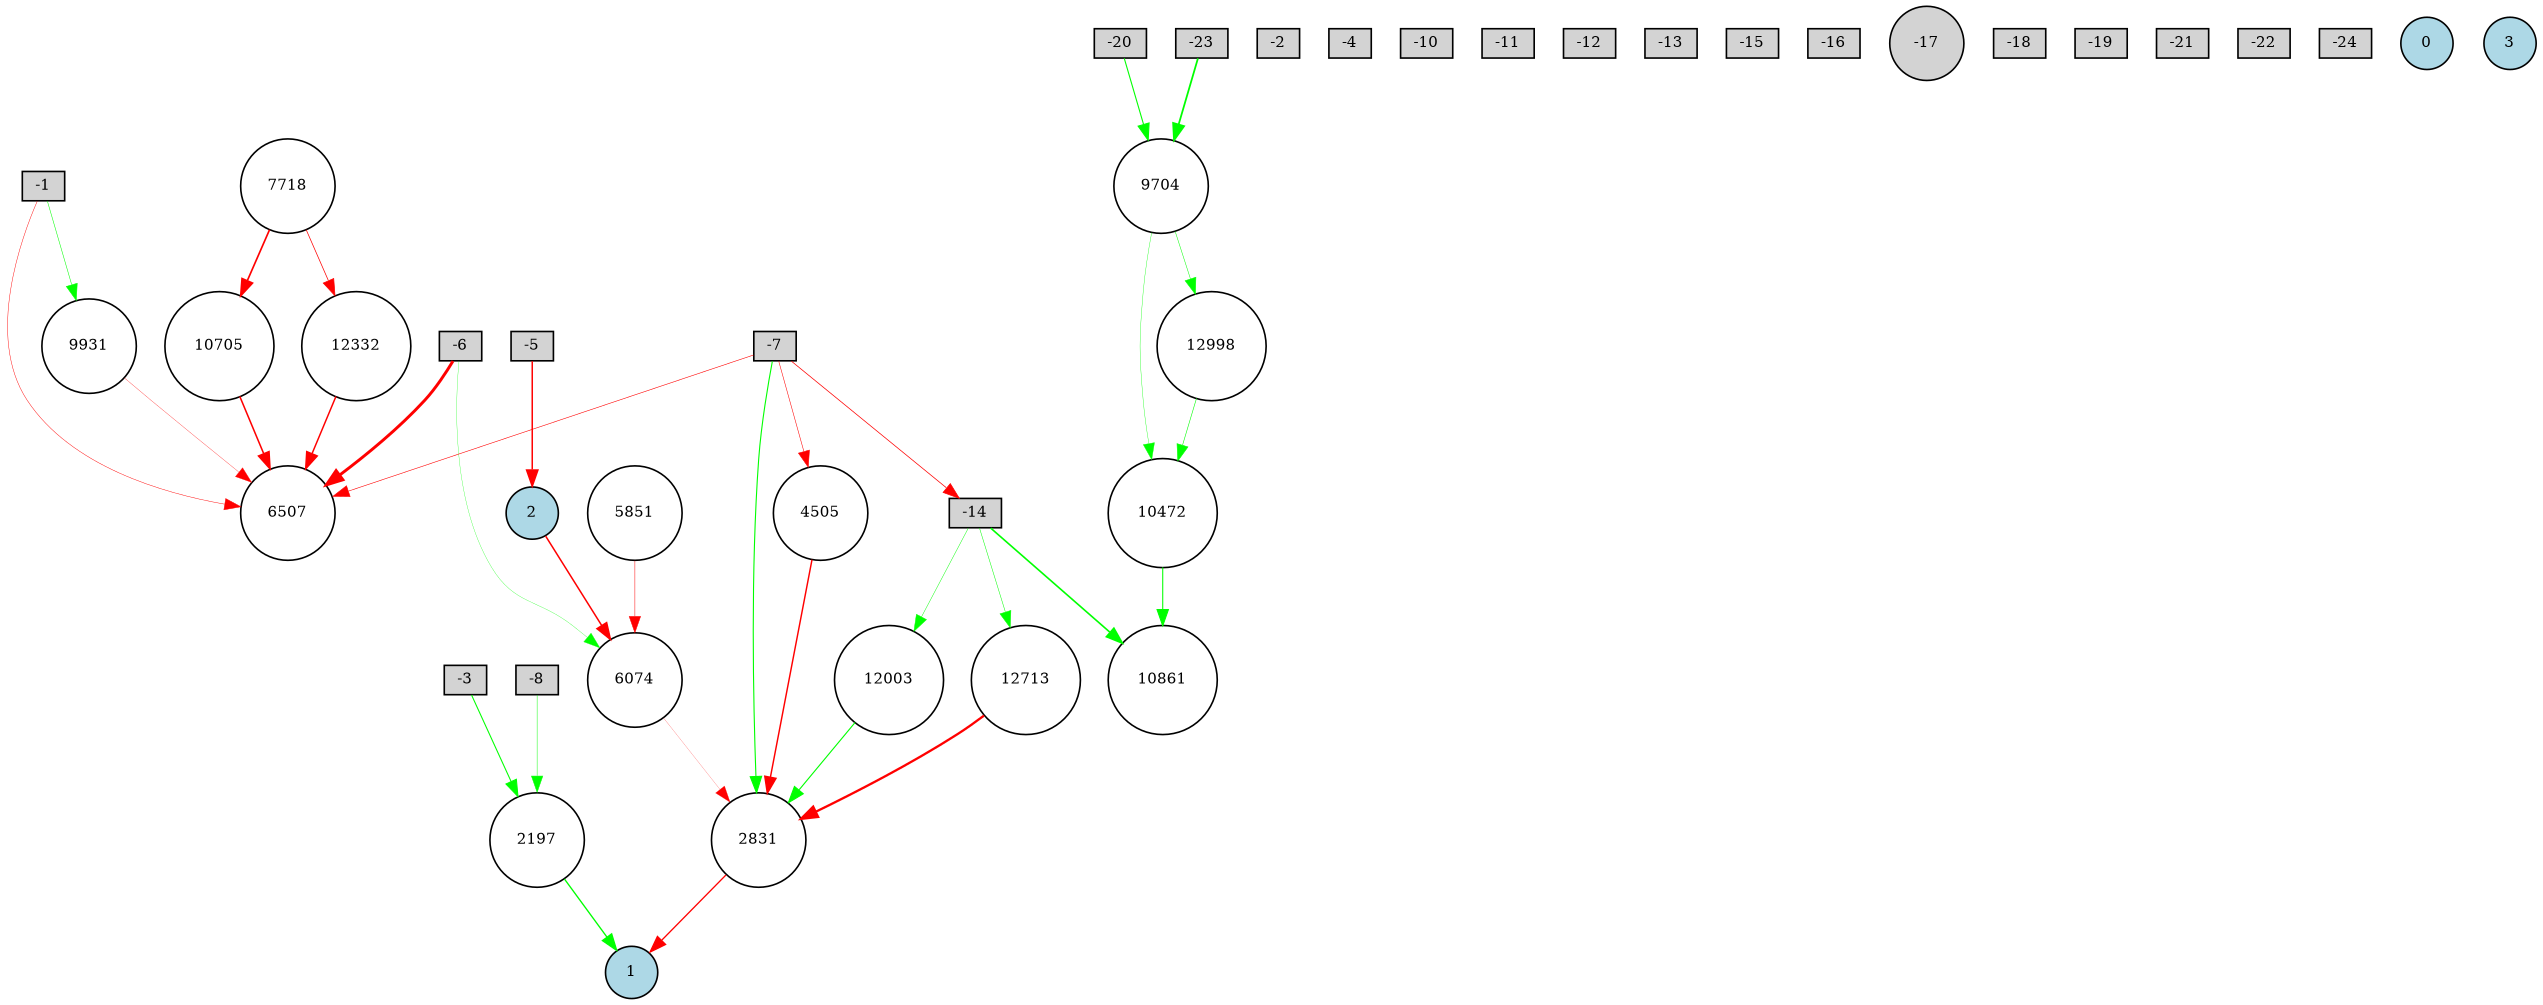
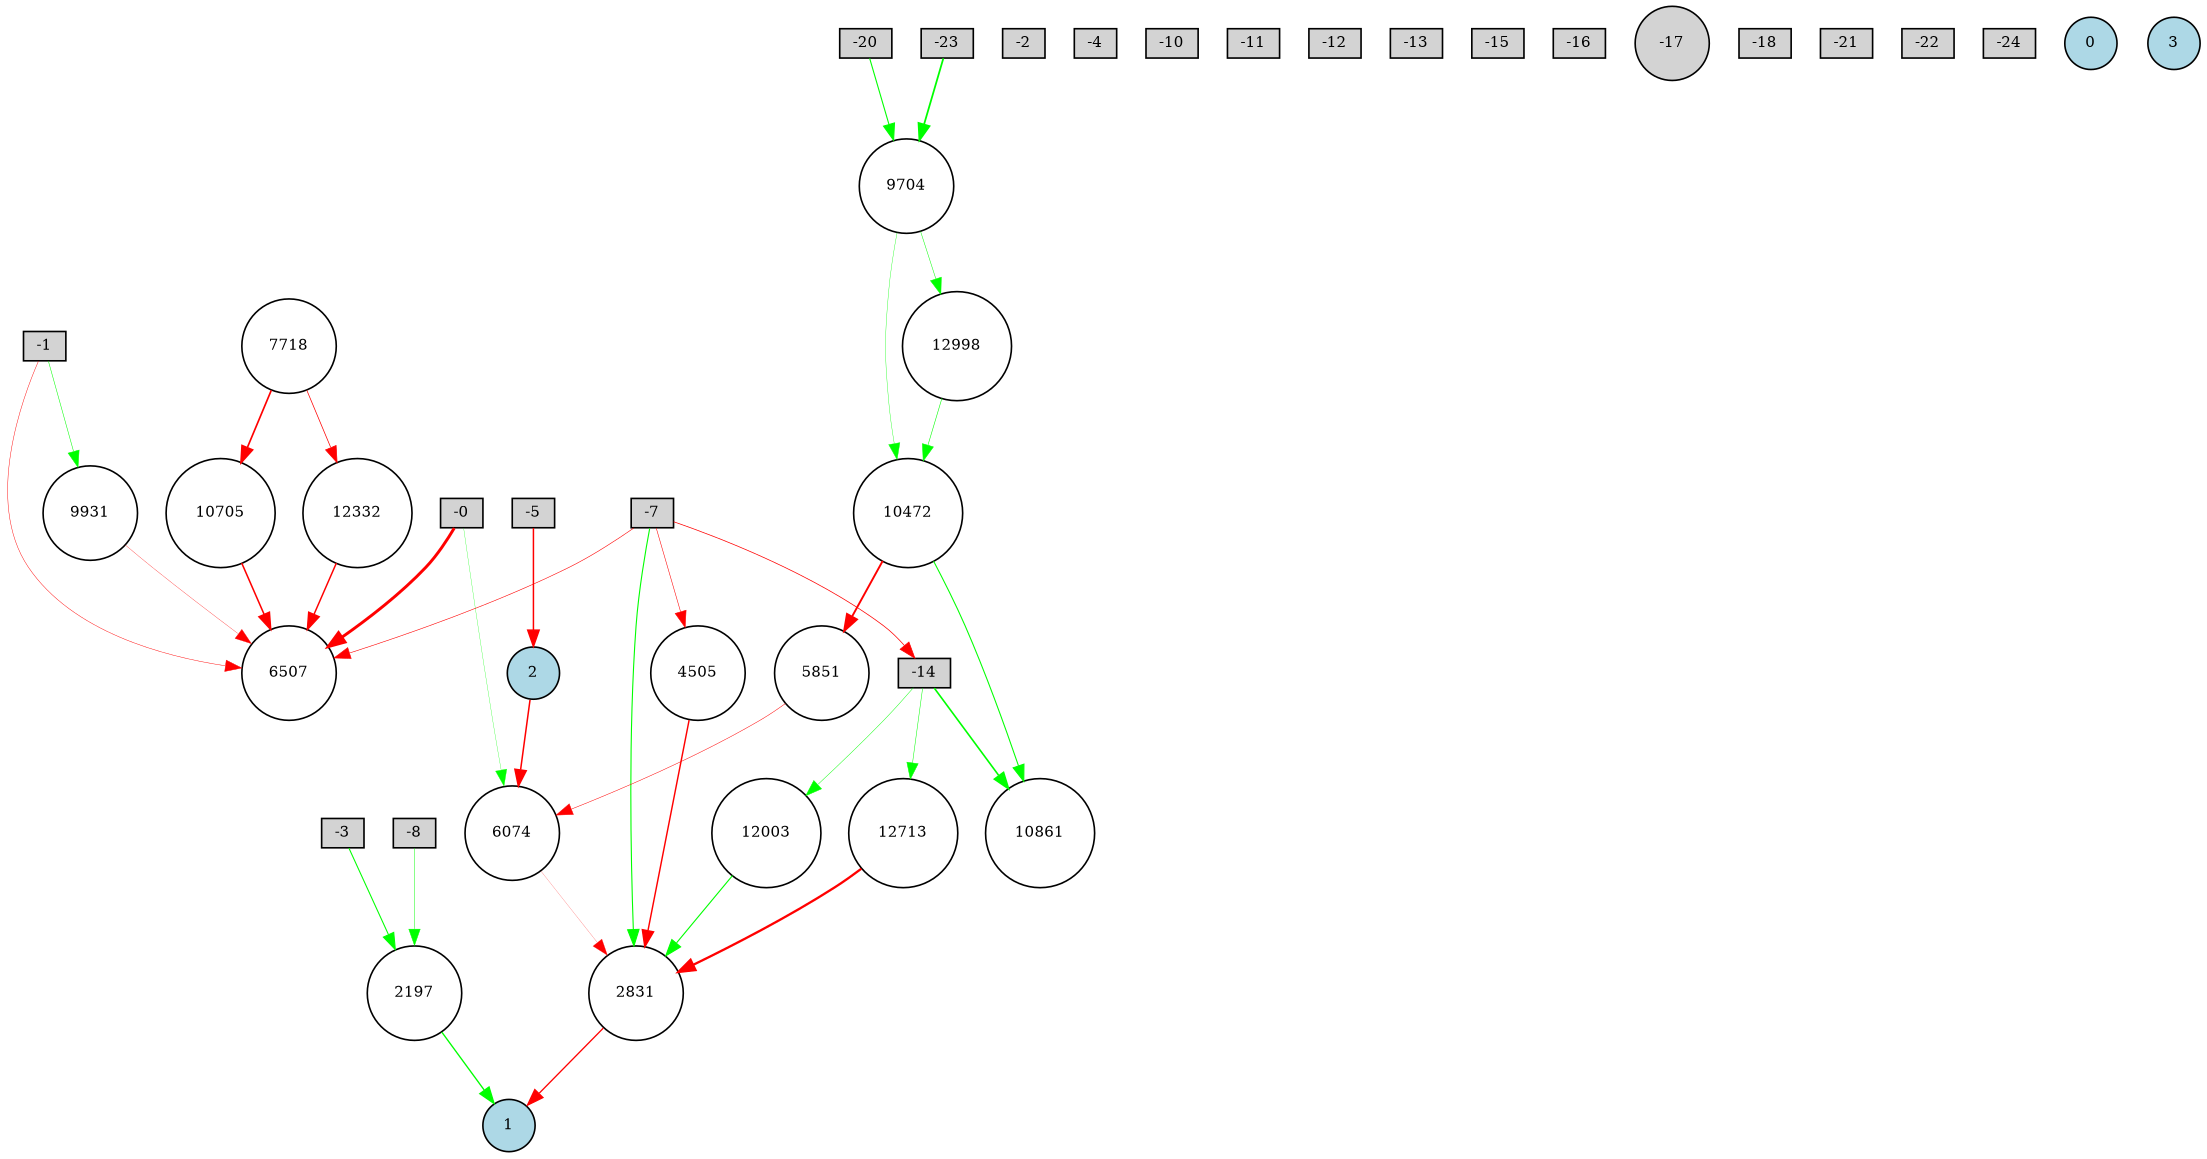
node "-19": removed
node "-6": label "-6" -> "-0"
edge "10472" -> "5851": added
